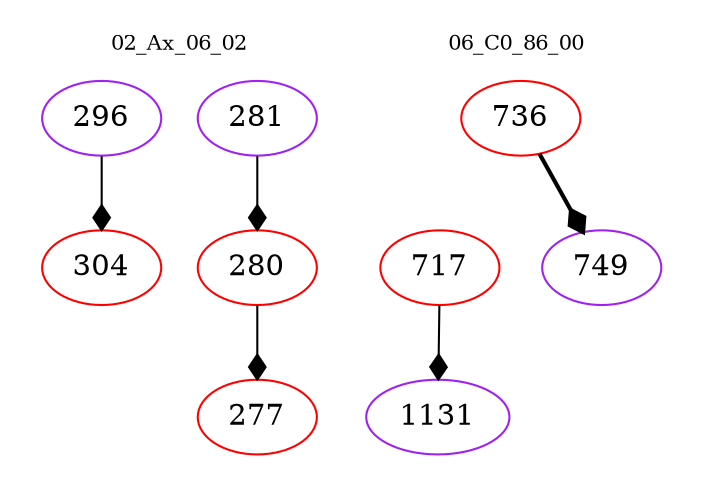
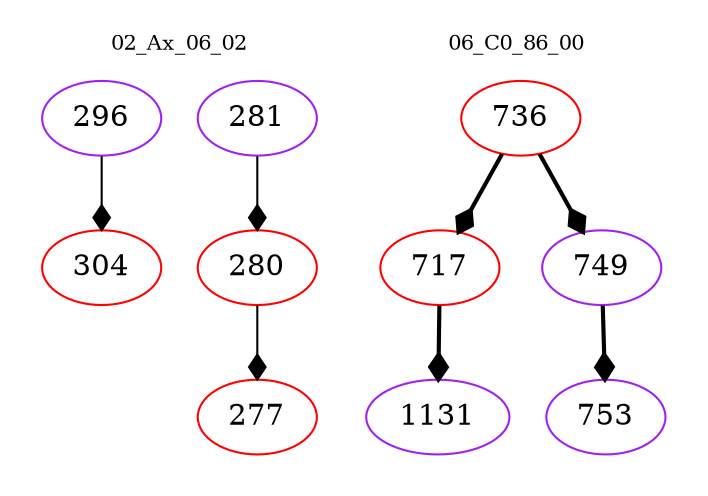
edge "736" -> "717": added
edge "717" -> "1131": style solid -> bold
node "753": added
